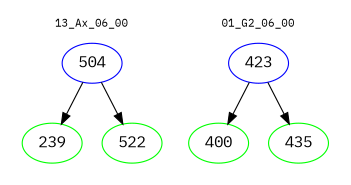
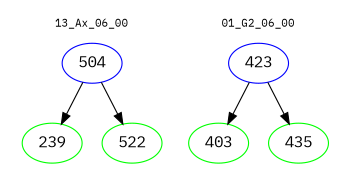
node "400": label "400" -> "403"
